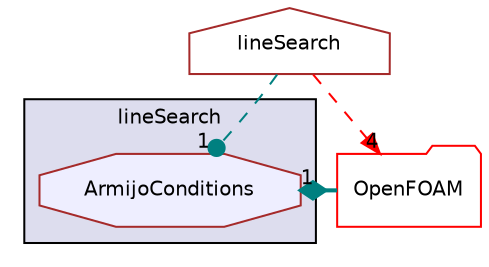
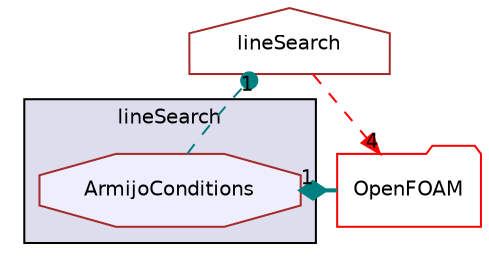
edge "lineSearch" -> "ArmijoConditions": reversed
